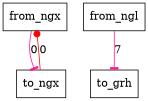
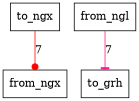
edge "from_ngx" -> "to_ngx": removed, label "0"
edge "to_ngx" -> "from_ngx": label "0" -> "7"
